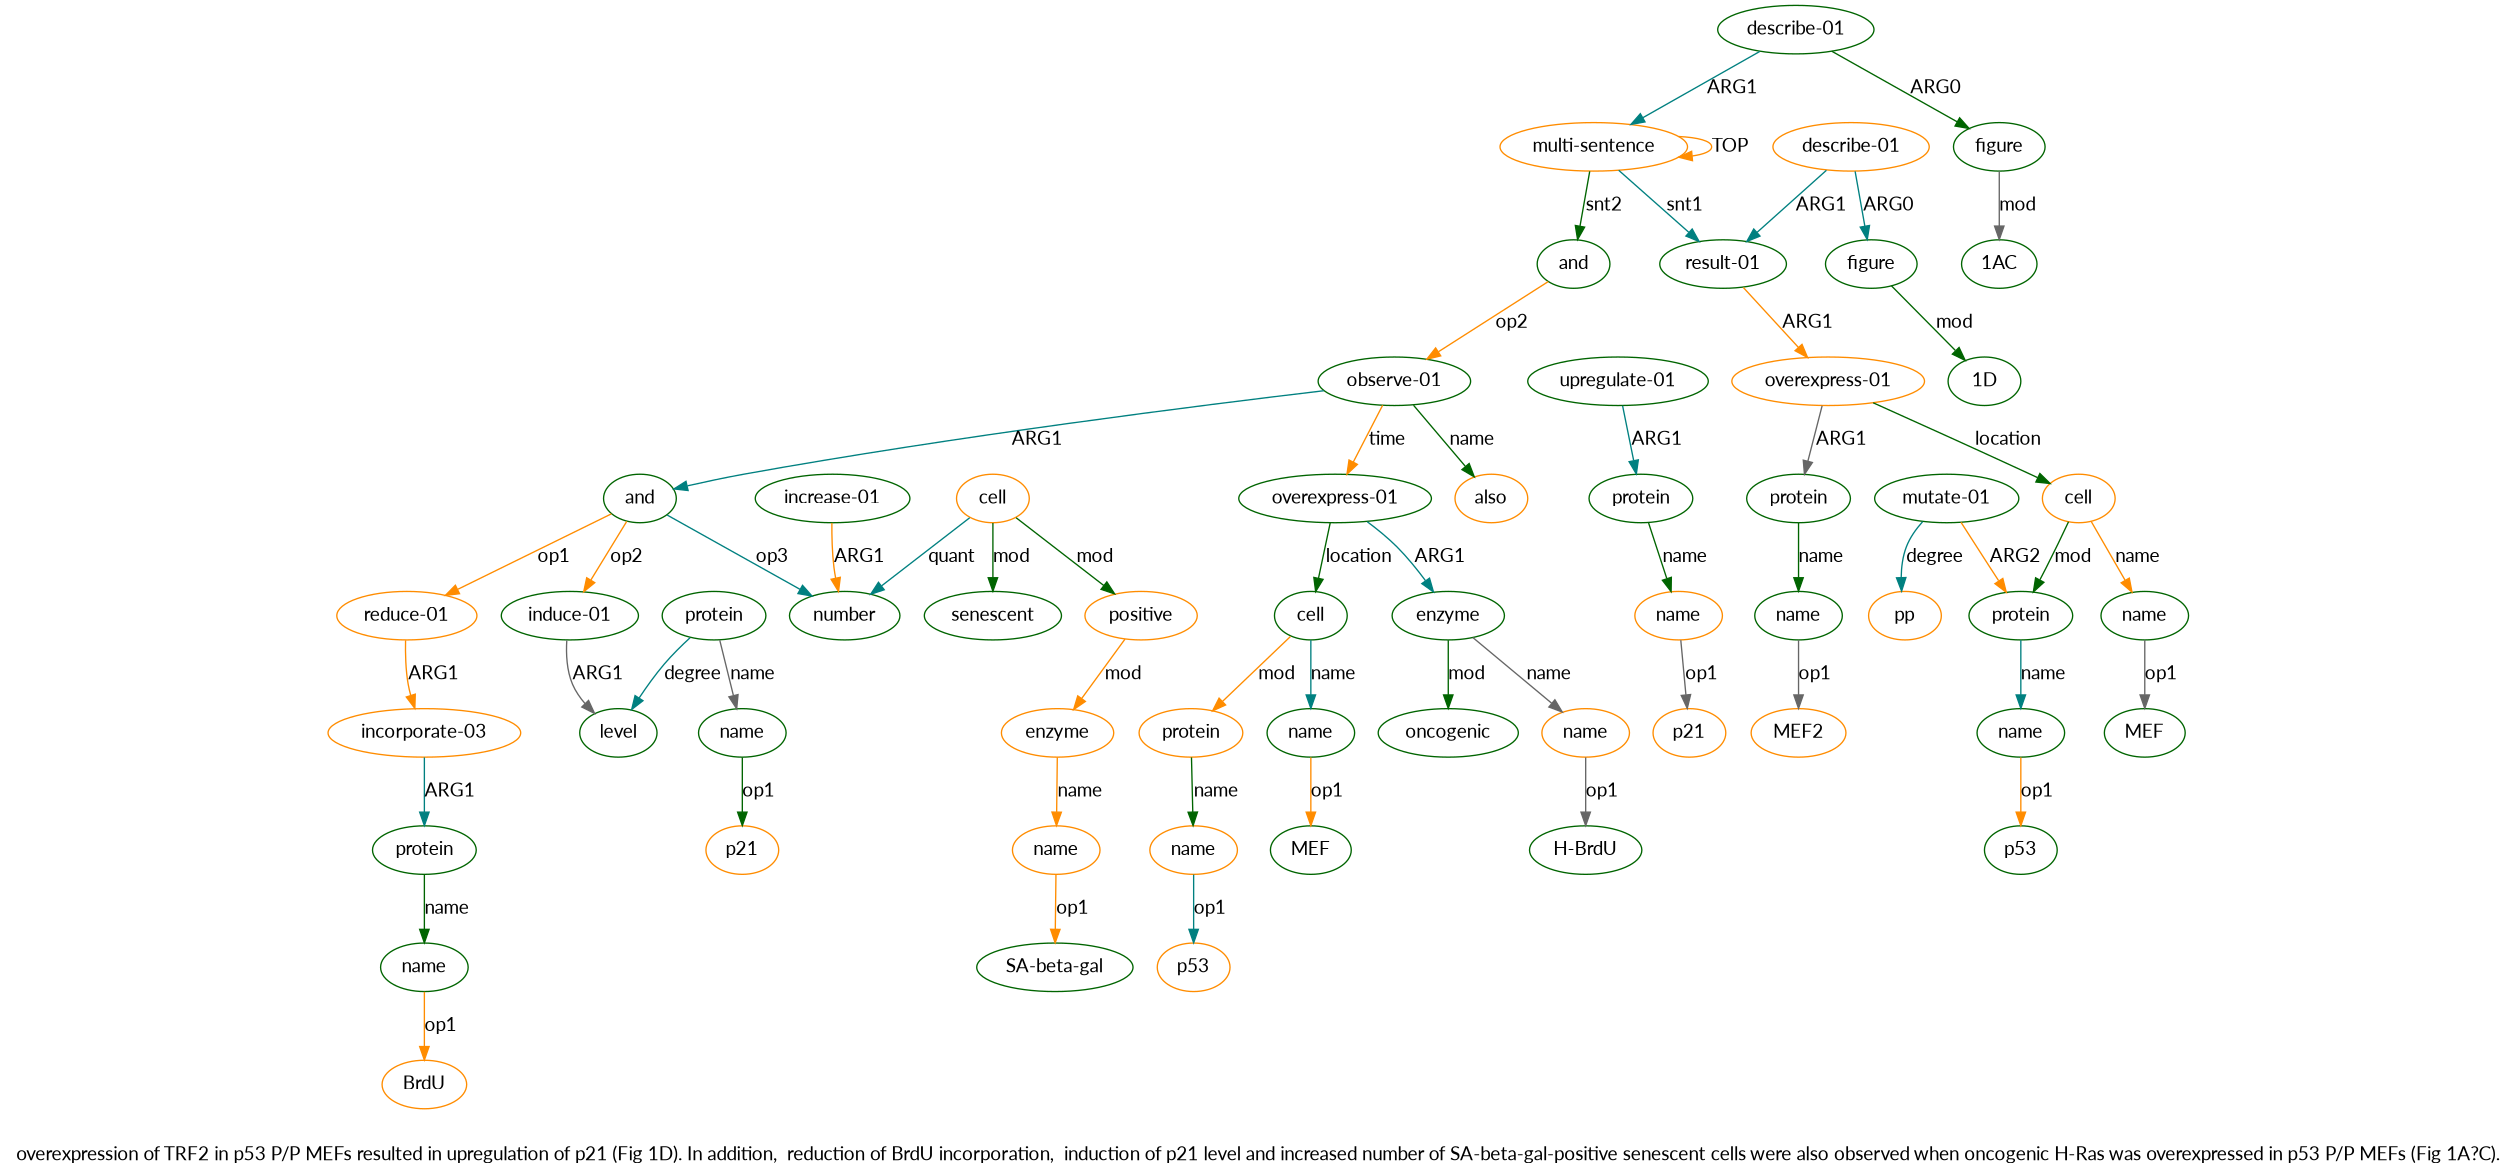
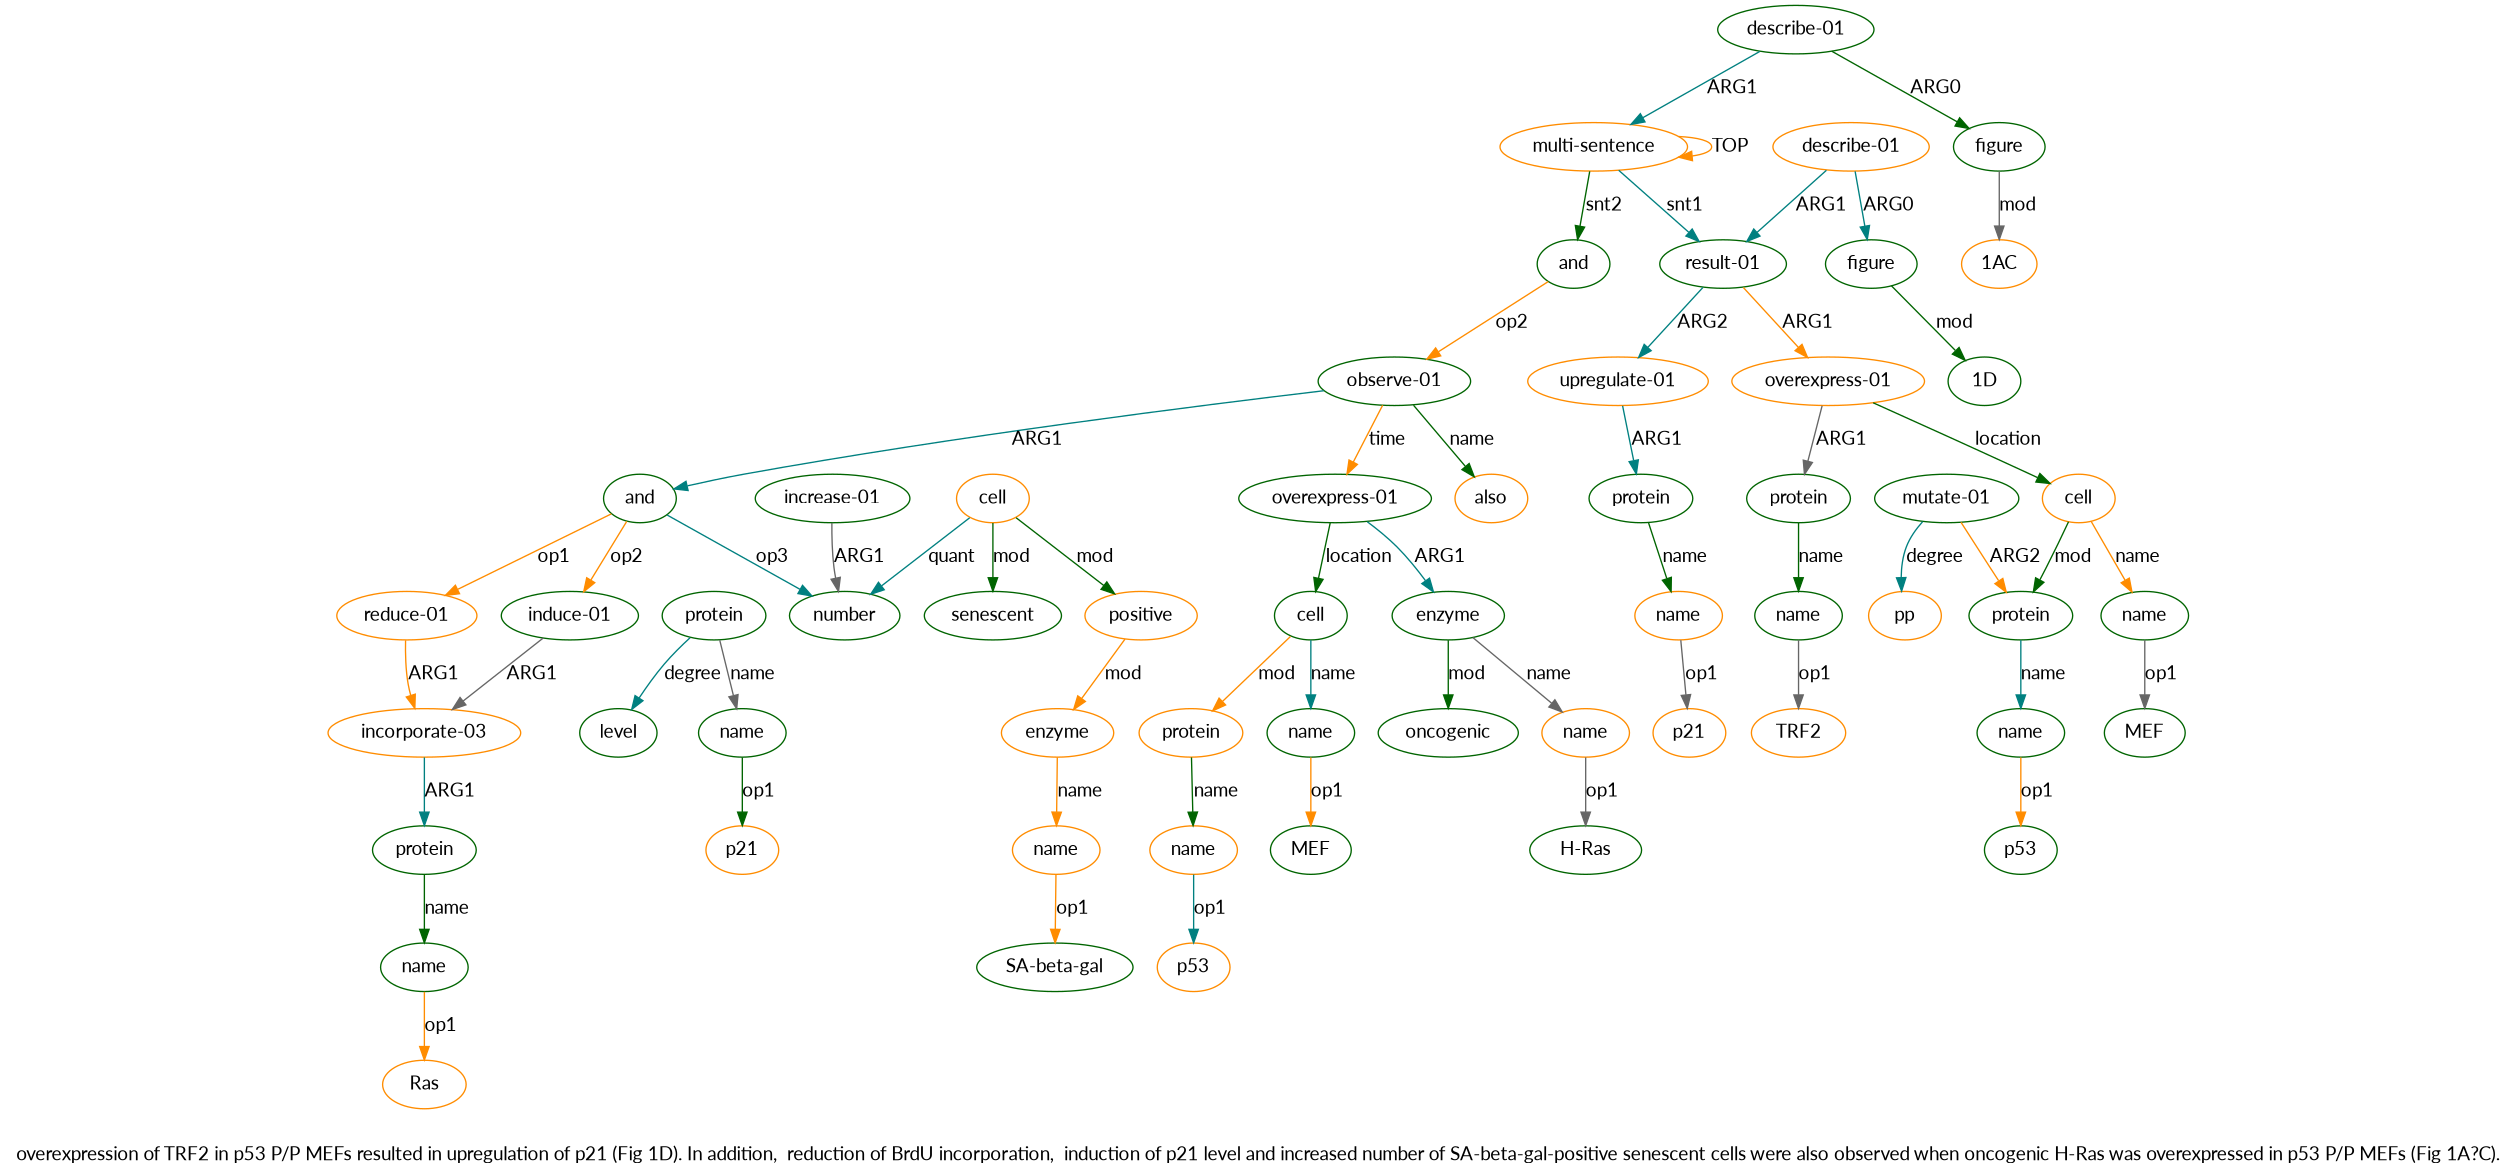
node "1AC": color darkgreen -> darkorange
edge "result-01" -> "upregulate-01": added, label "ARG2"
node "upregulate-01": color darkgreen -> darkorange
edge "increase-01" -> "number": color darkorange -> gray40
edge "induce-01" -> "level": now "induce-01" -> "incorporate-03"
node "MEF2": label "MEF2" -> "TRF2"
node "H-BrdU": label "H-BrdU" -> "H-Ras"
node "BrdU": label "BrdU" -> "Ras"
